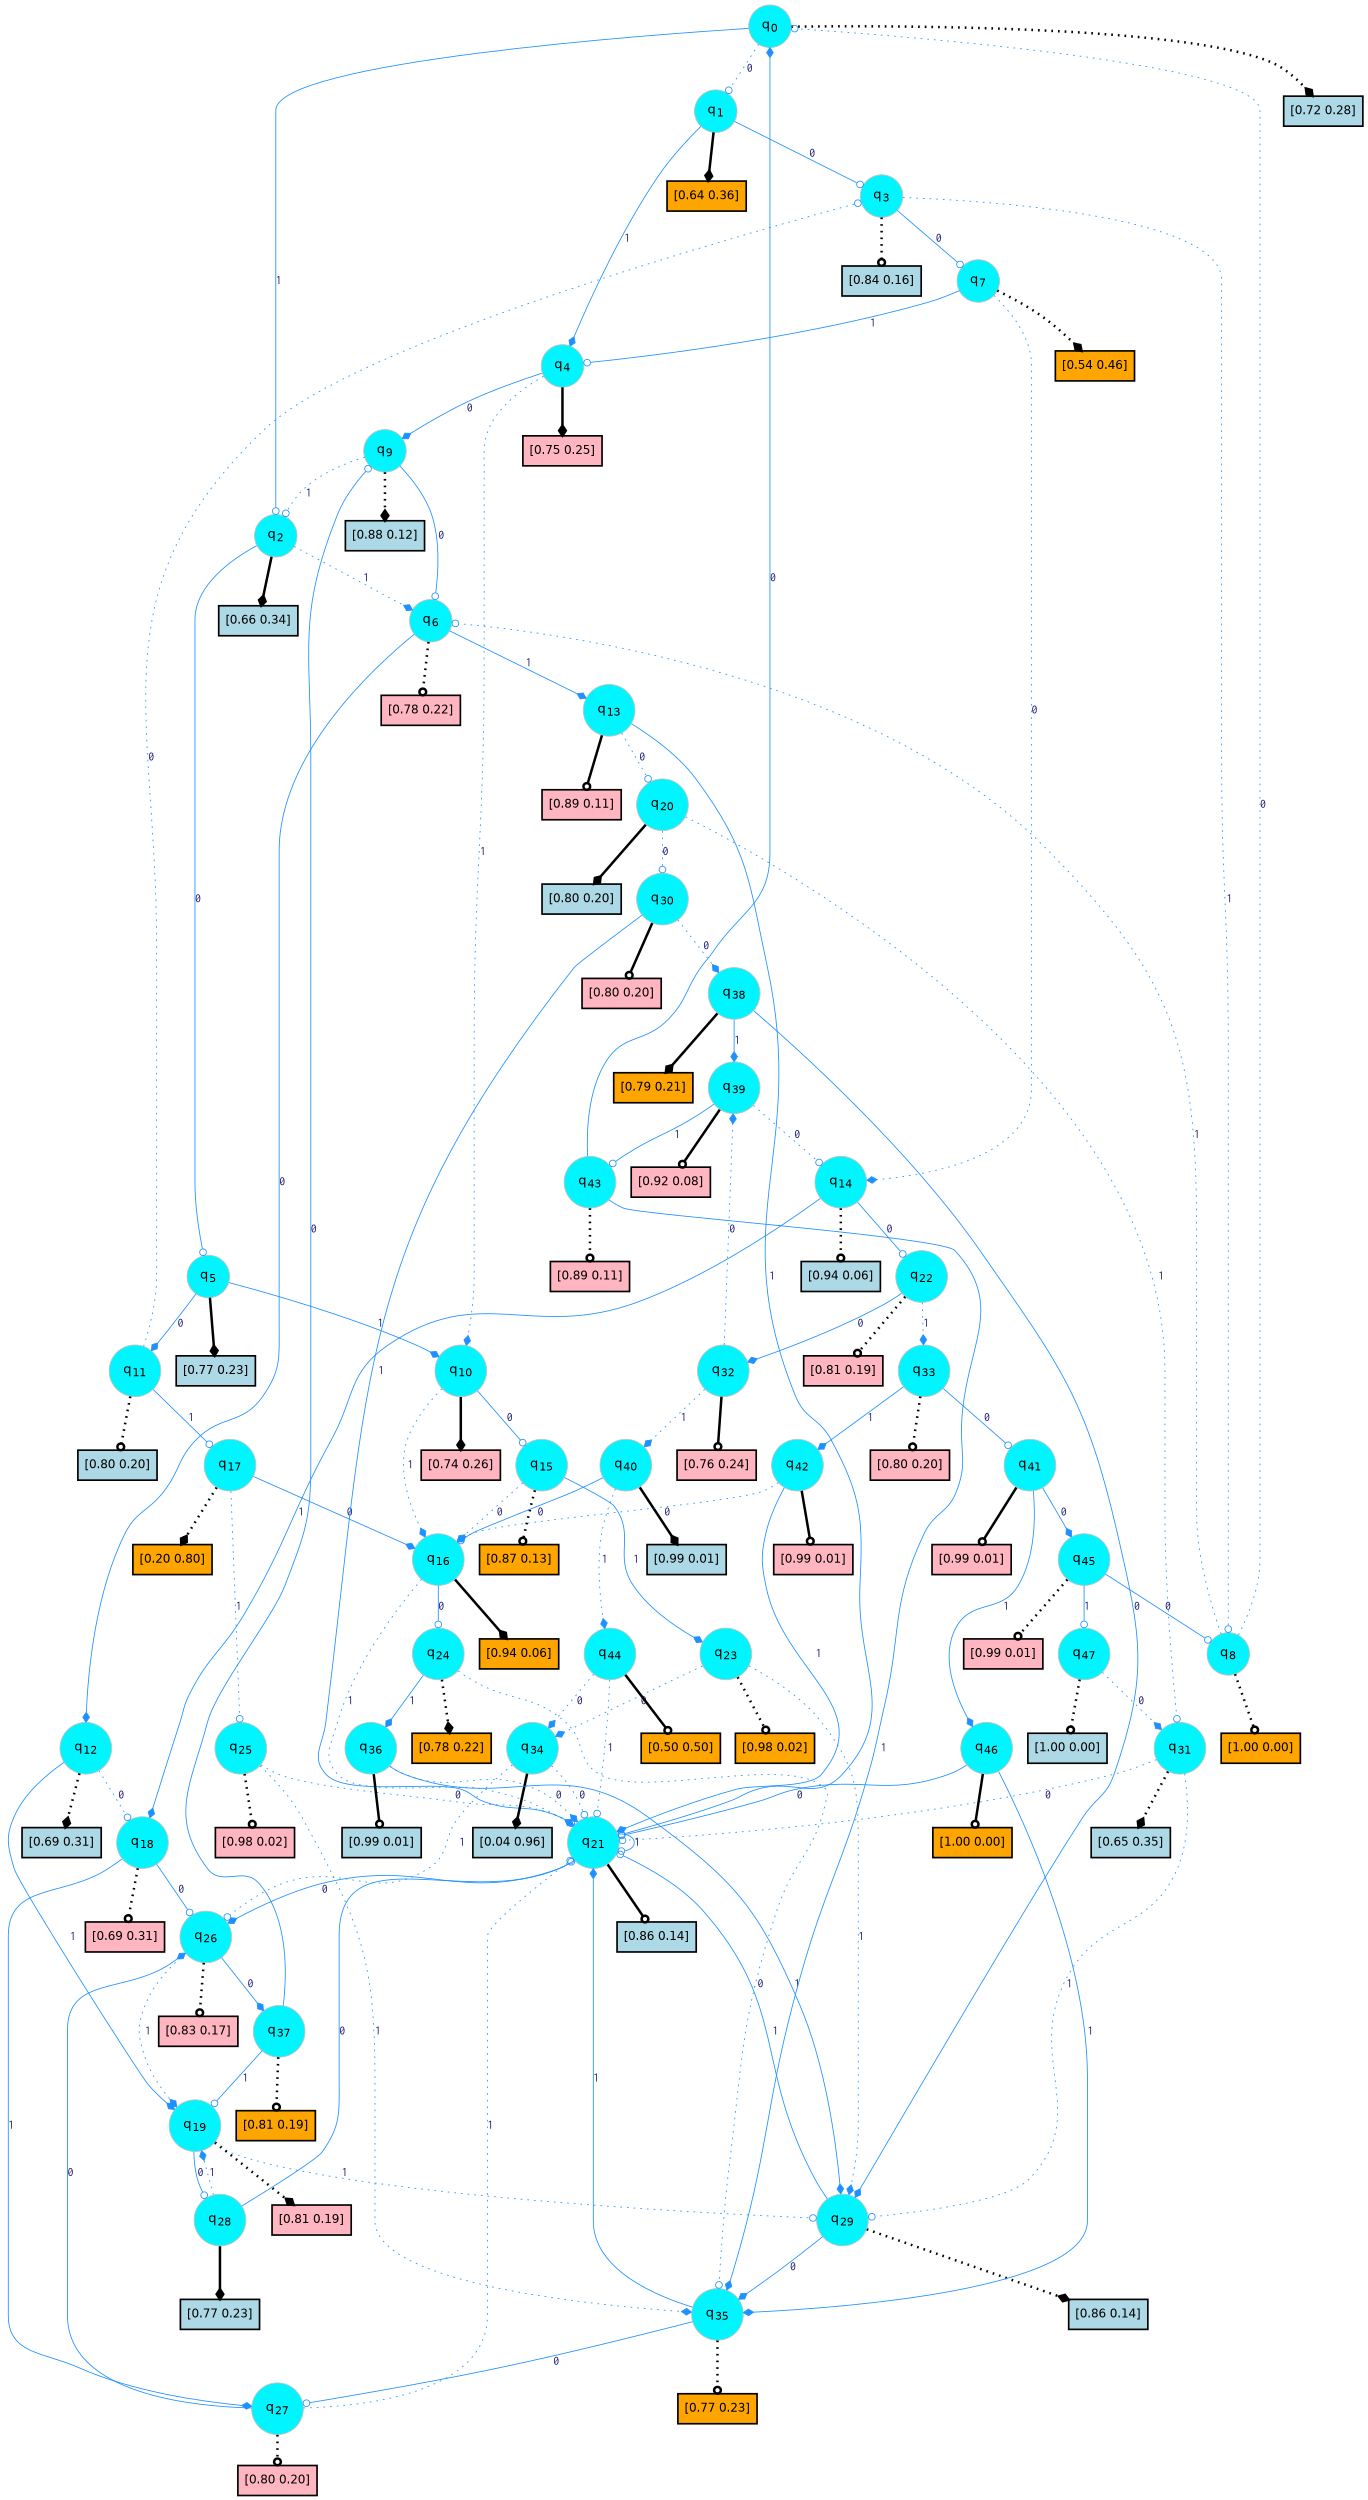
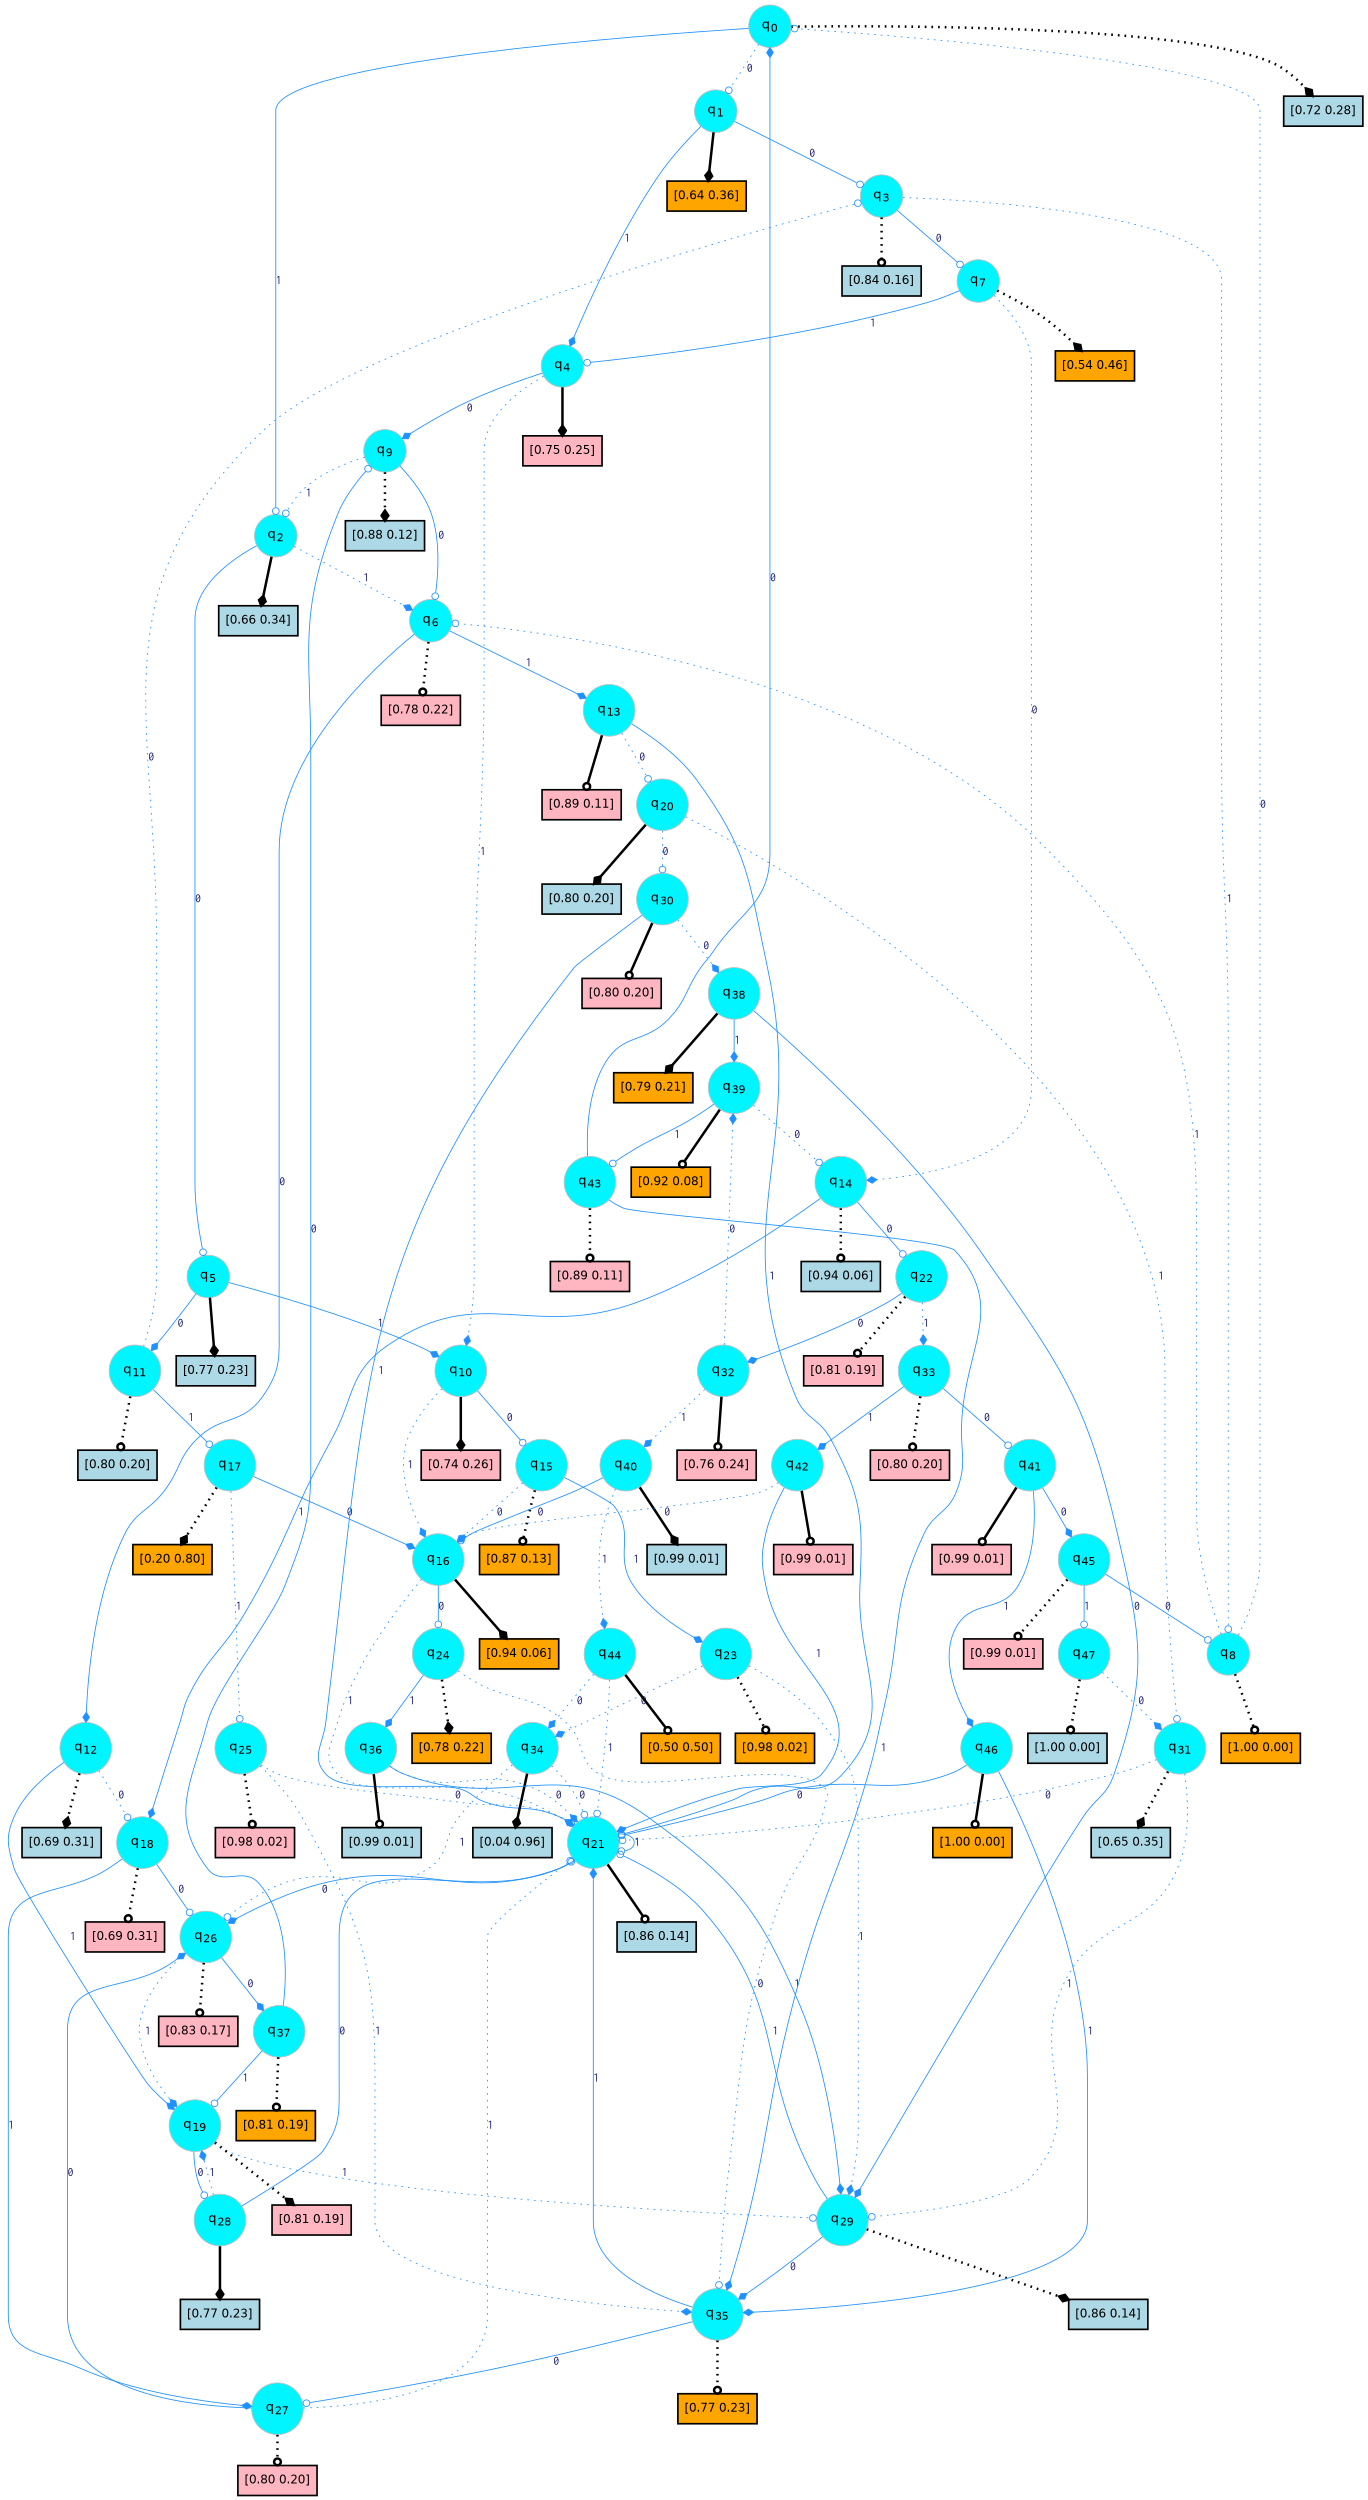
node "[0.92 0.08]": fillcolor lightpink -> orange
